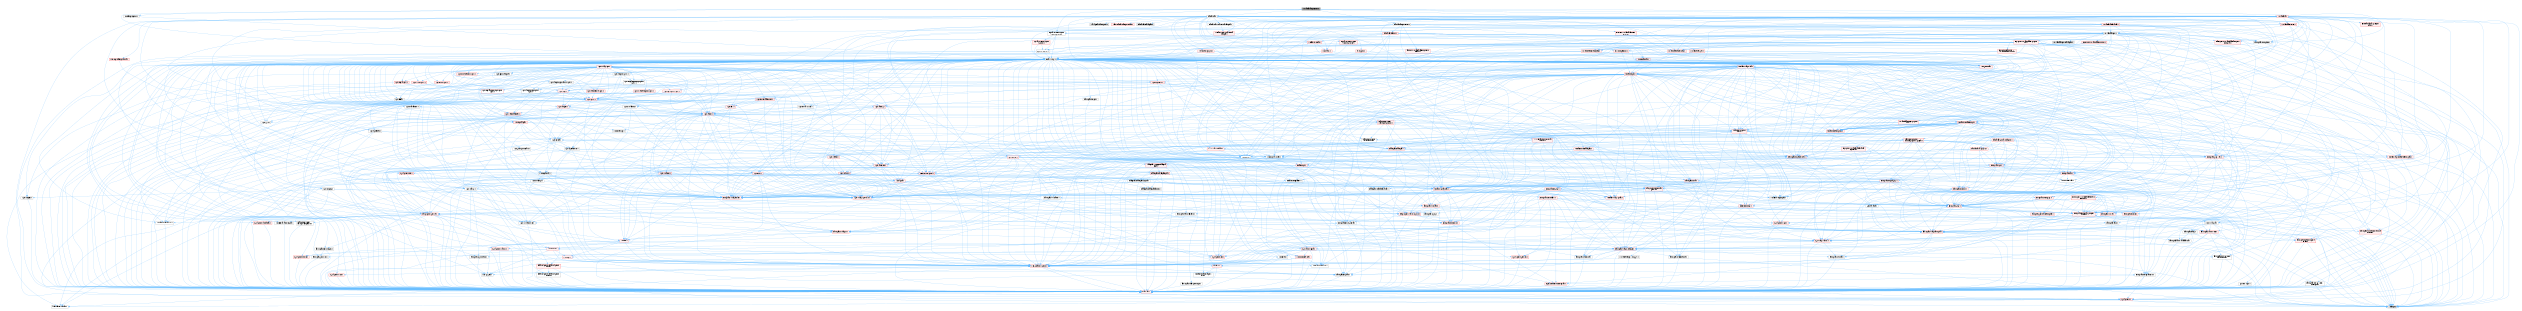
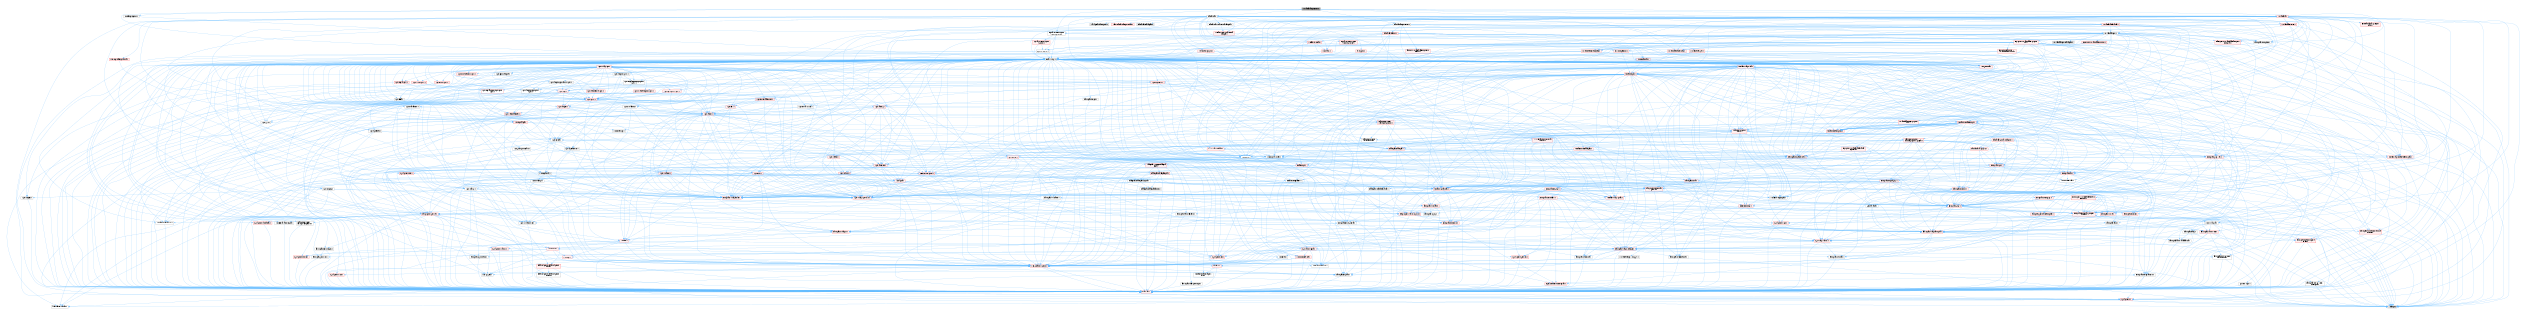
node "Bindings/MovieSceneCustom Binding.h": removed
